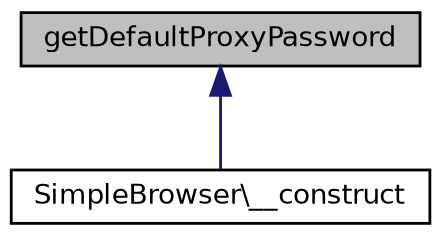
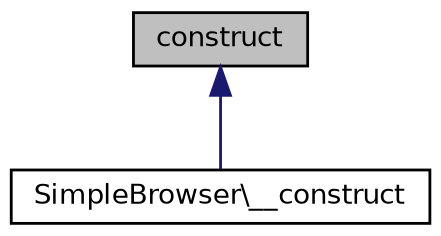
node "getDefaultProxyPassword": label "getDefaultProxyPassword" -> "construct"
